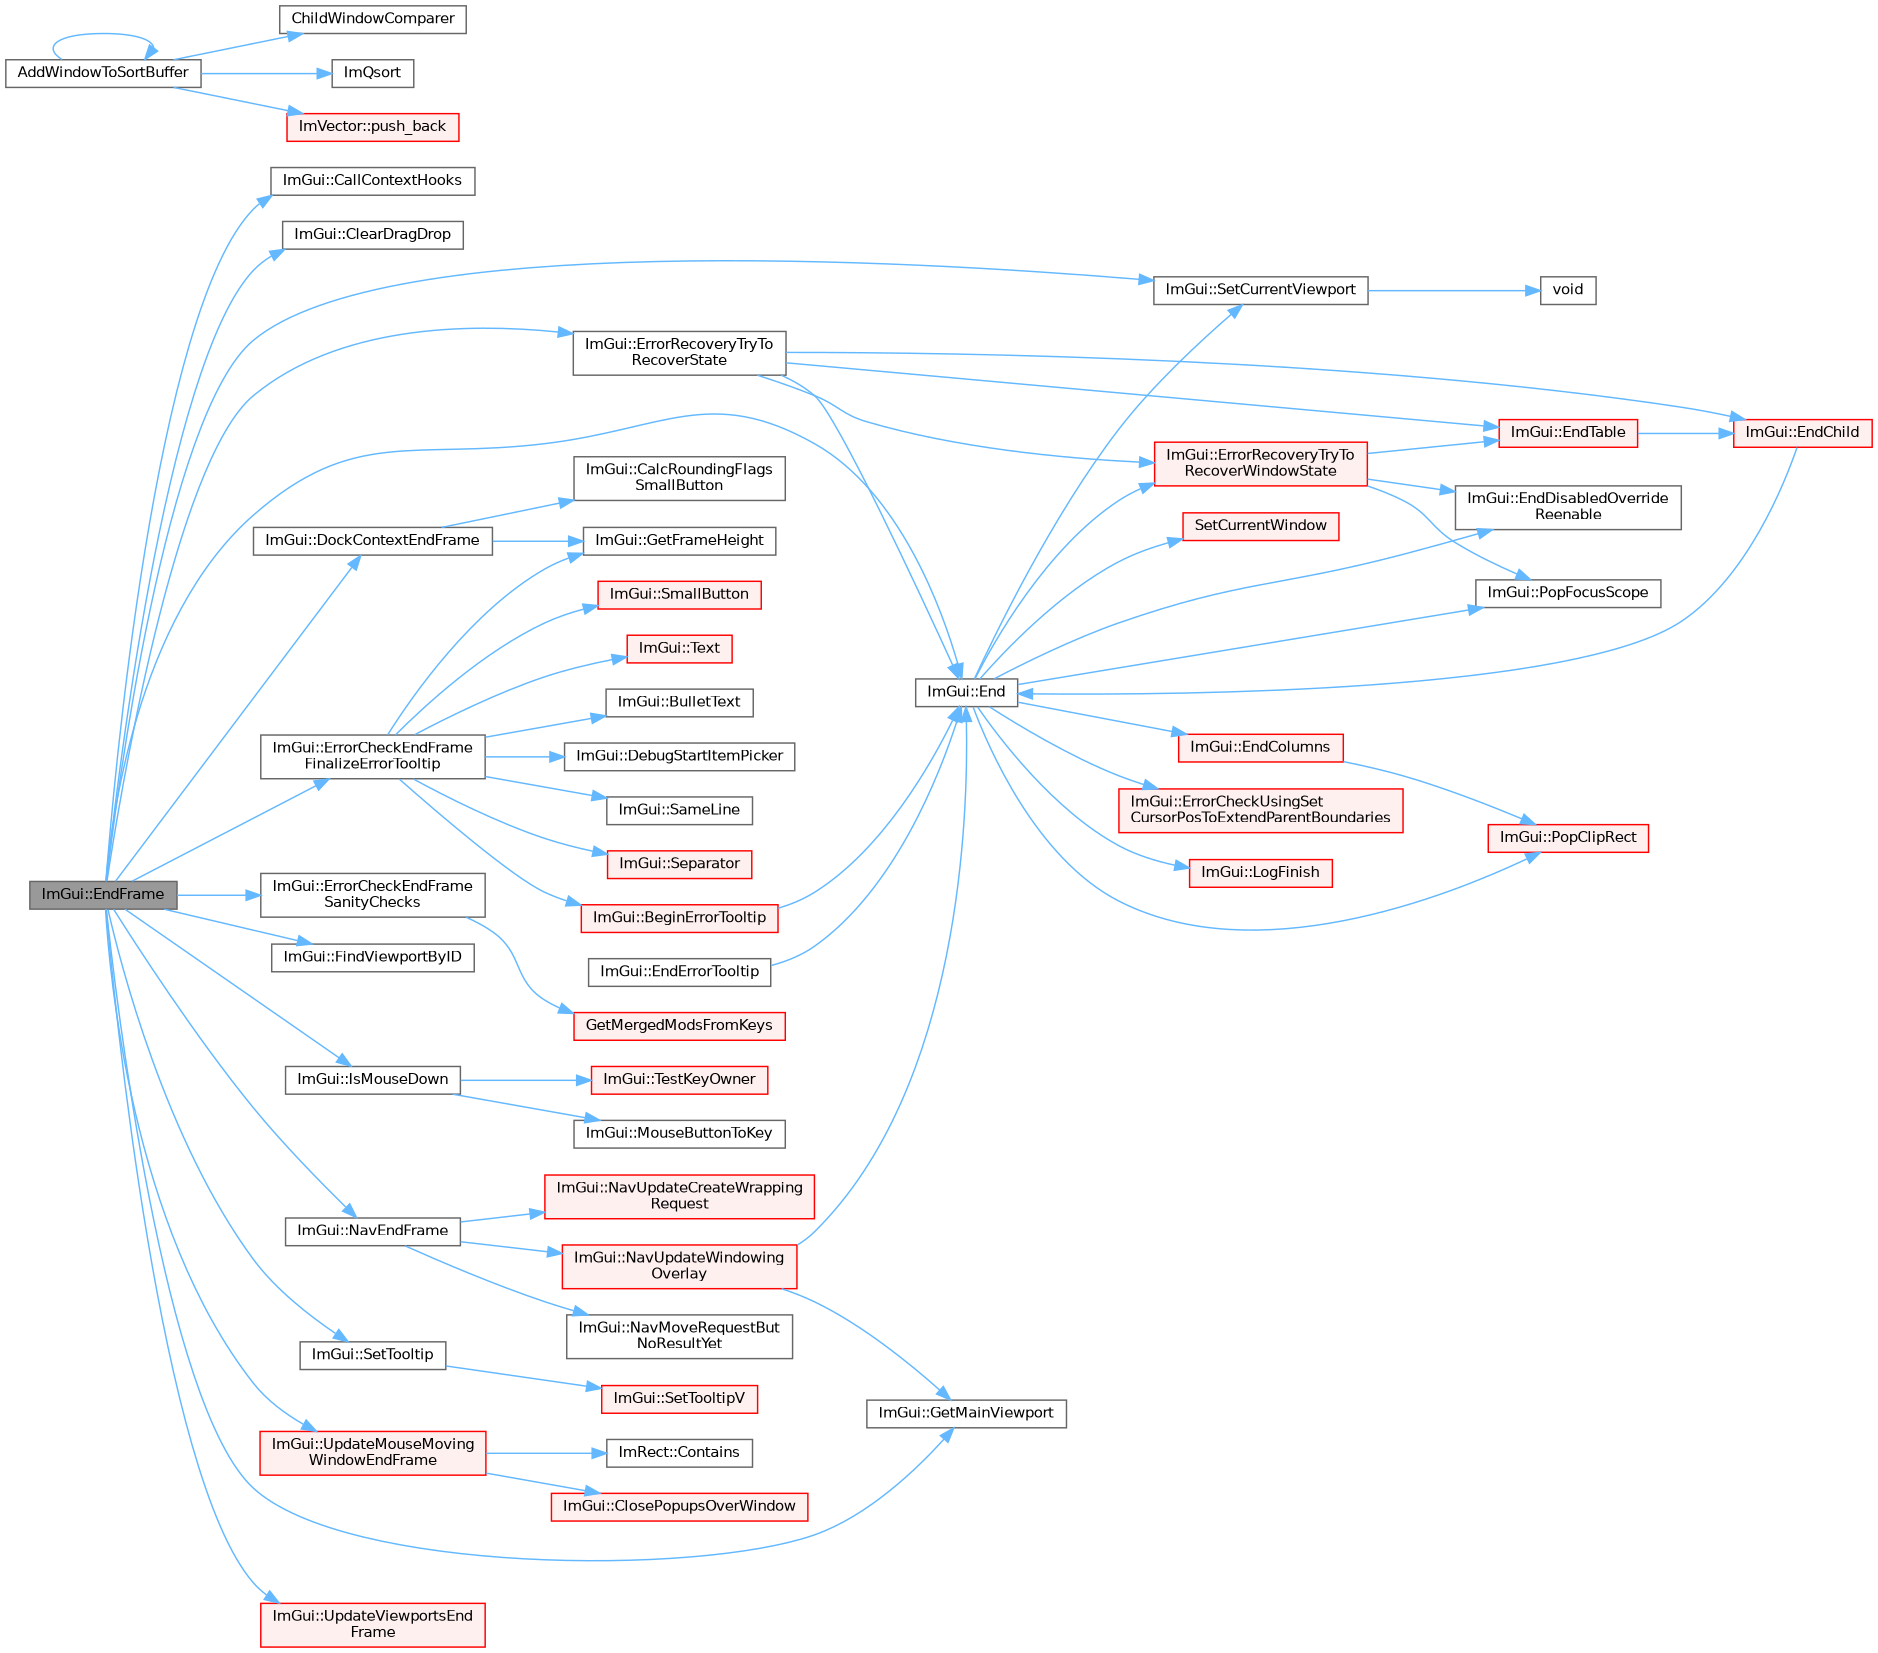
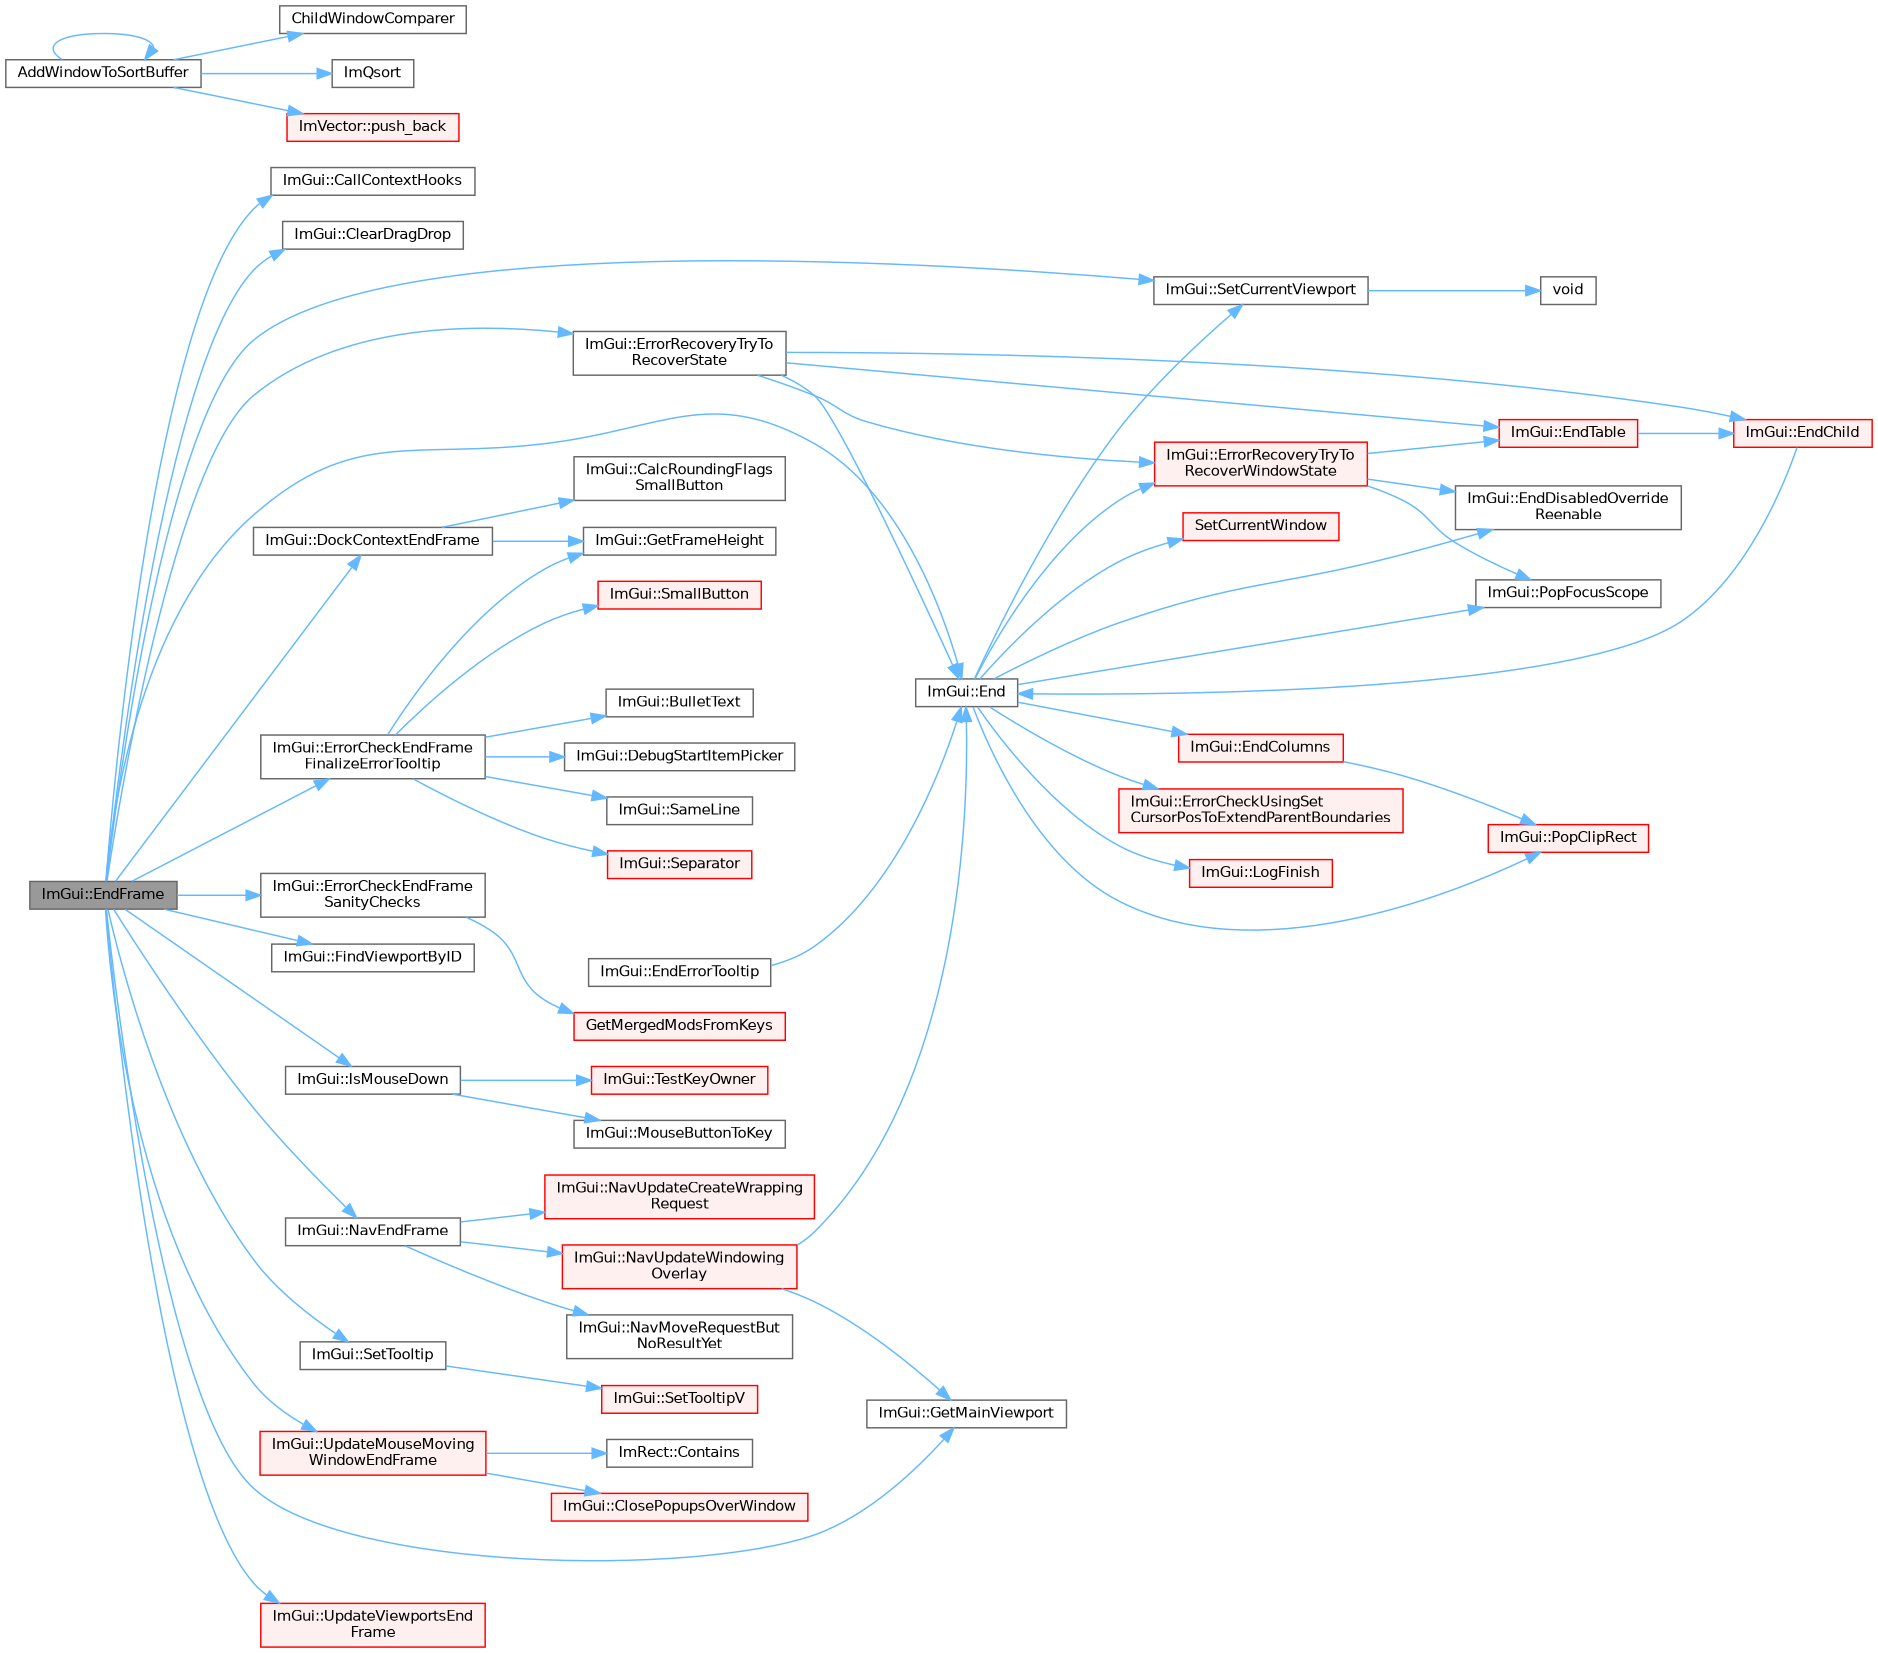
node "ImGui::Text": removed
node "ImGui::BeginErrorTooltip": removed
